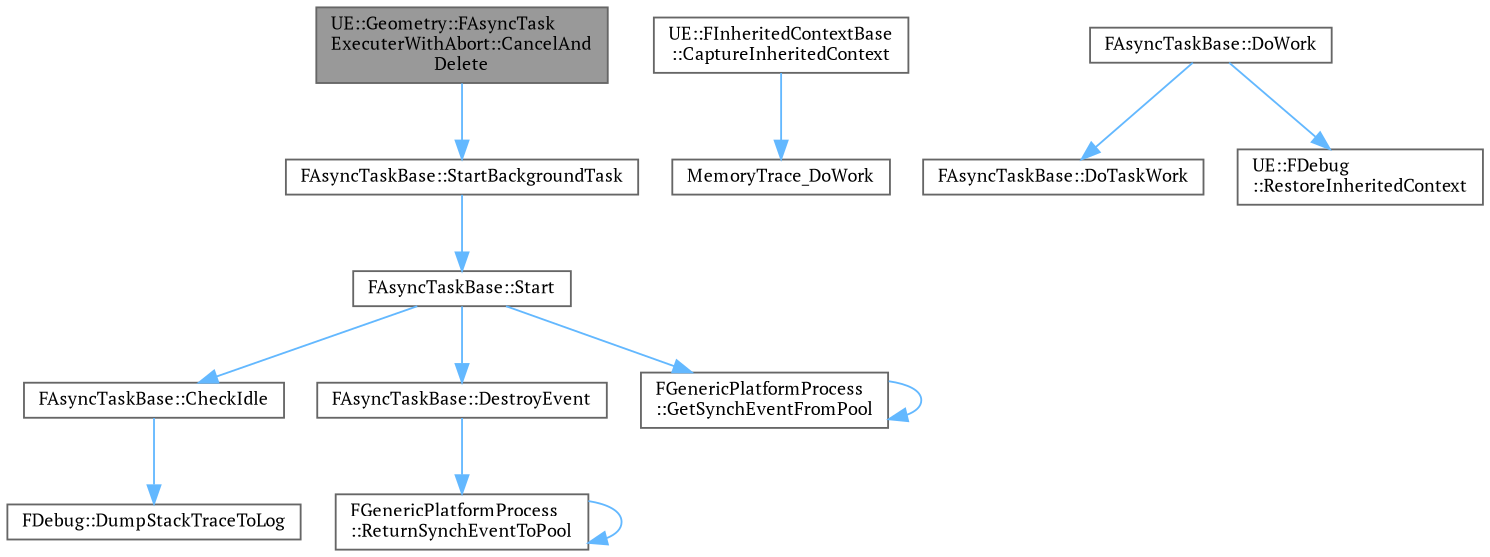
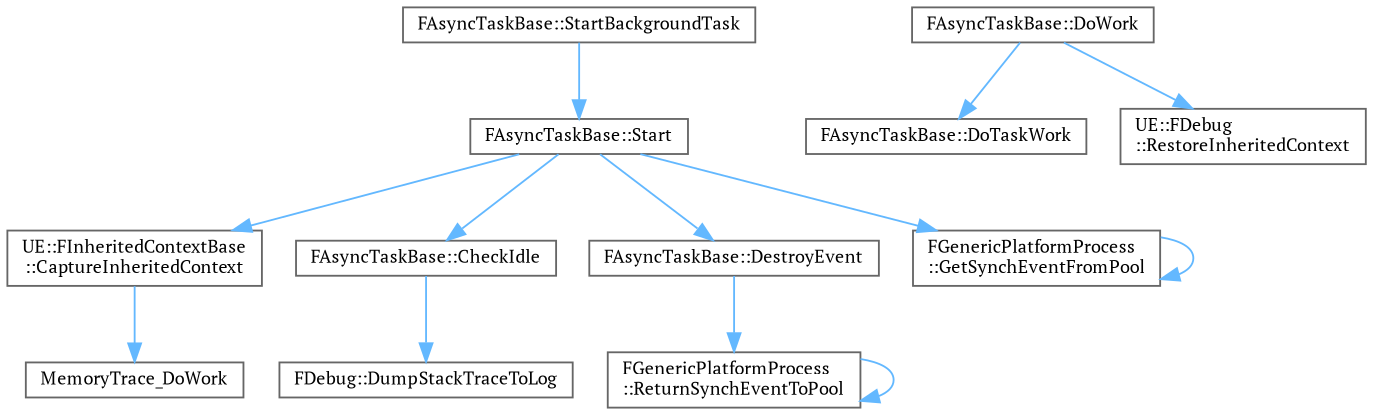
node "UE::Geometry::FAsyncTask ExecuterWithAbort::CancelAnd Delete": removed
edge "FAsyncTaskBase::Start" -> "UE::FInheritedContextBase ::CaptureInheritedContext": added
